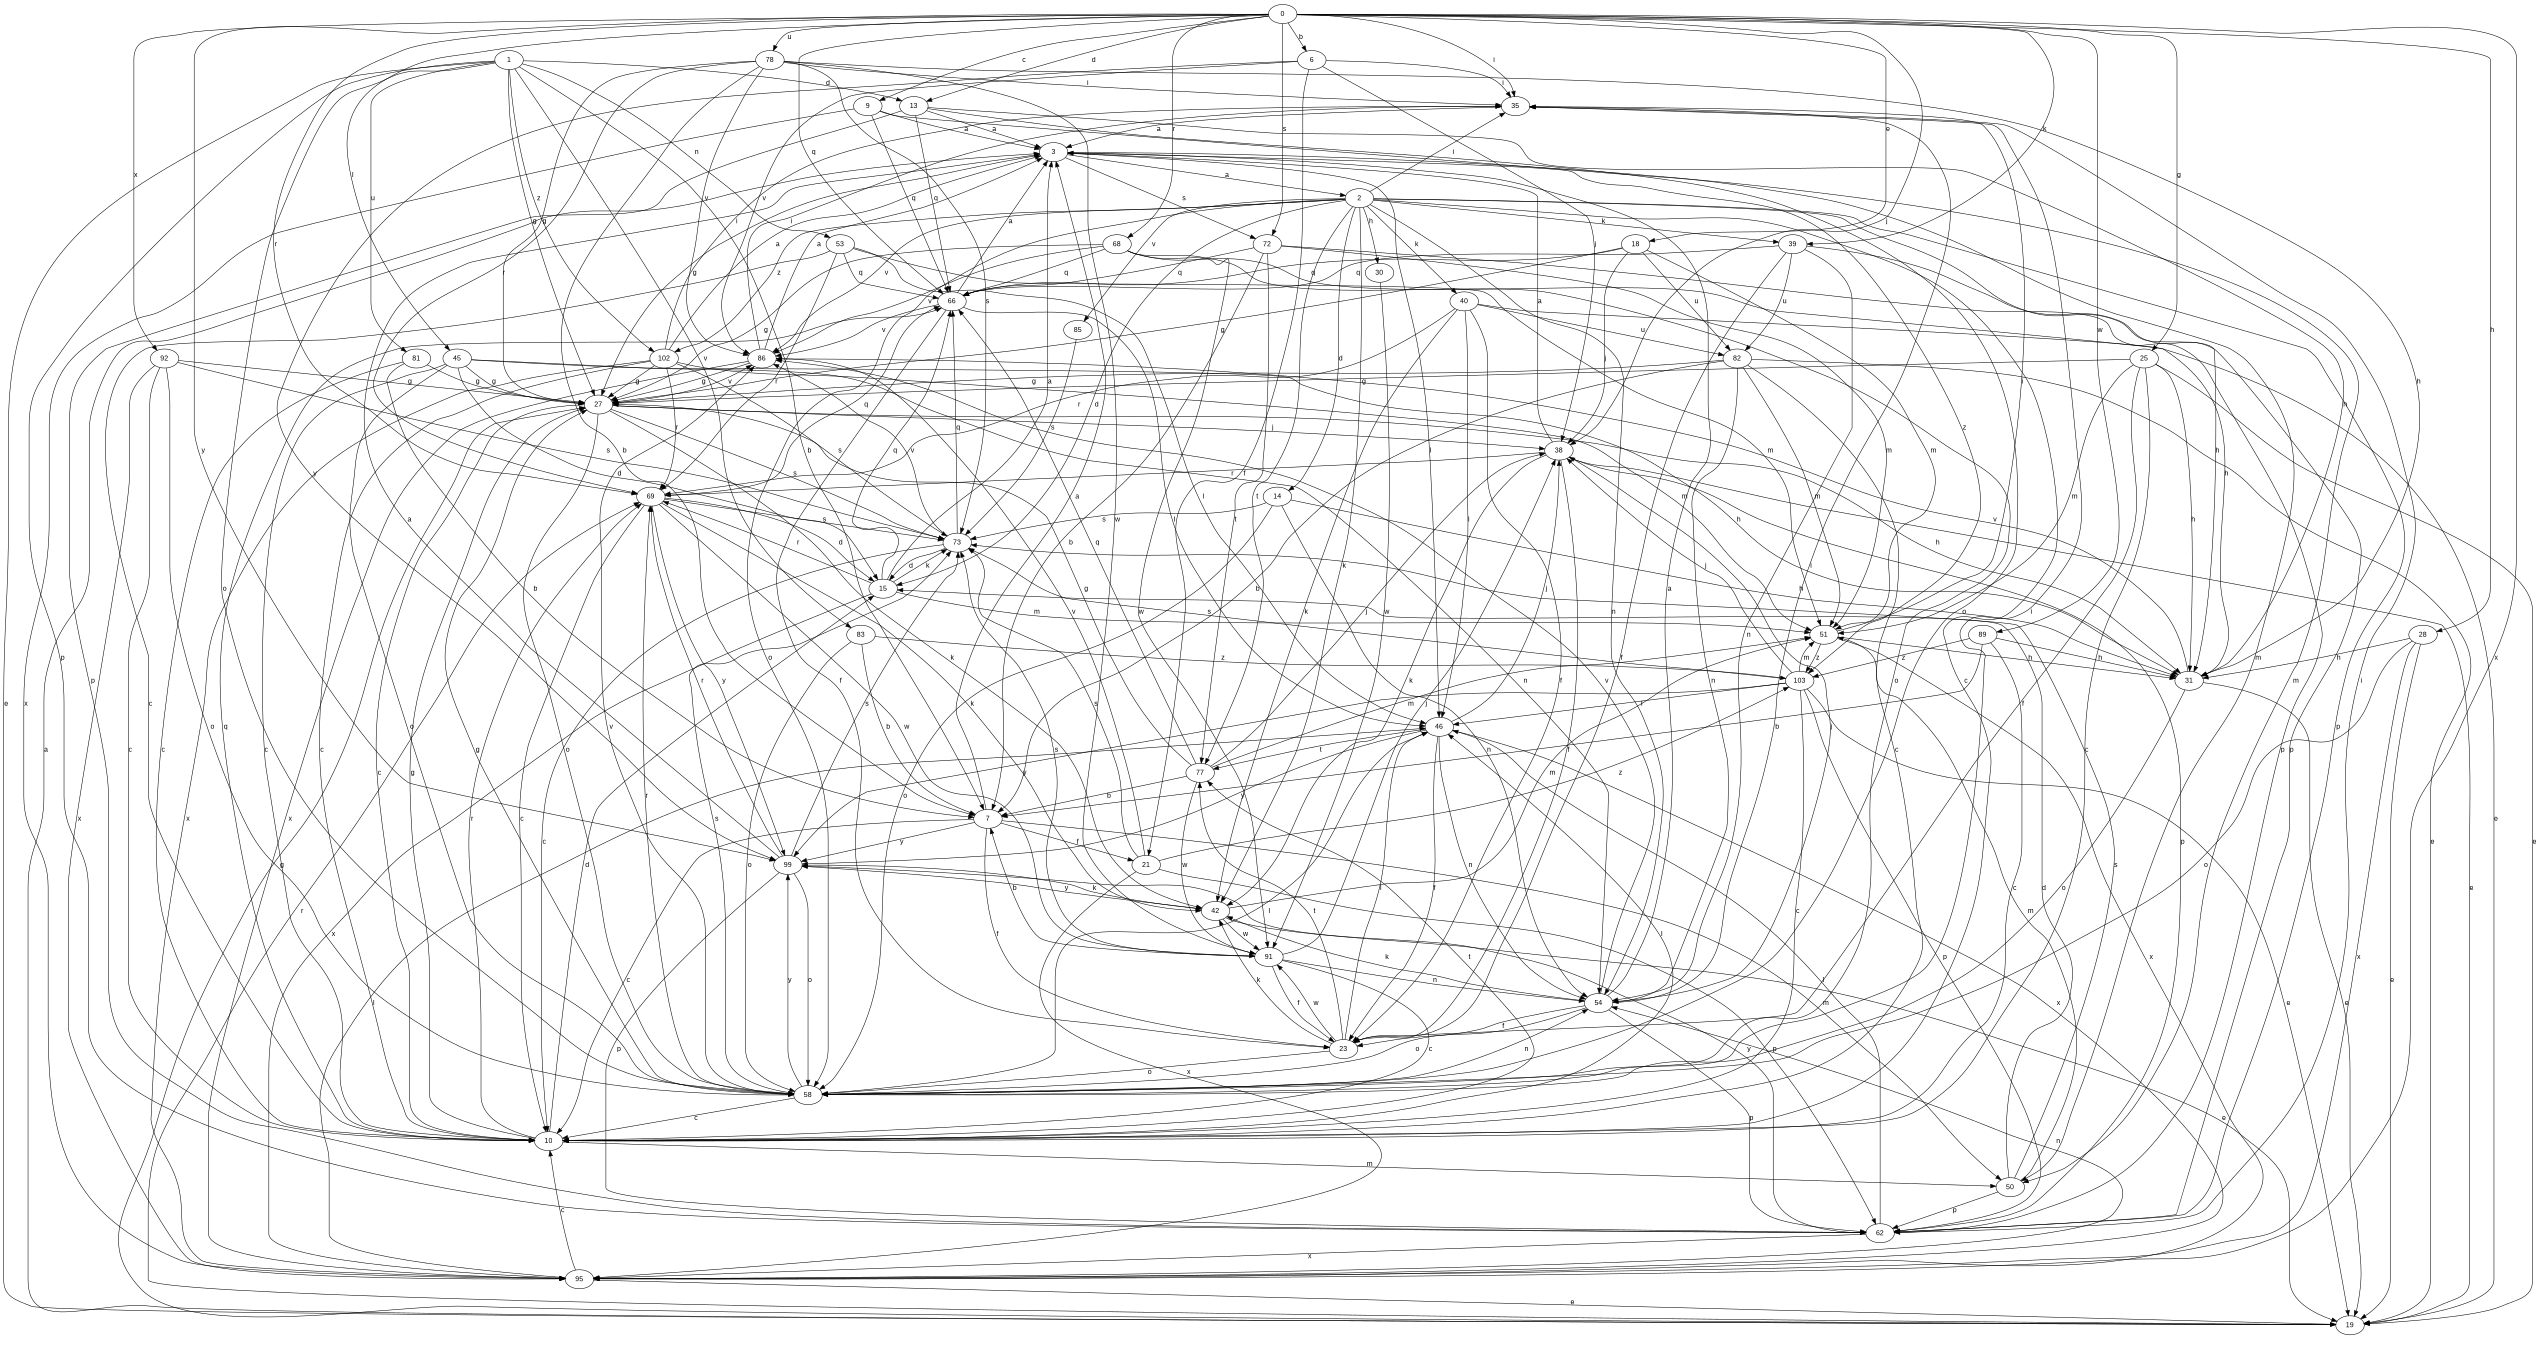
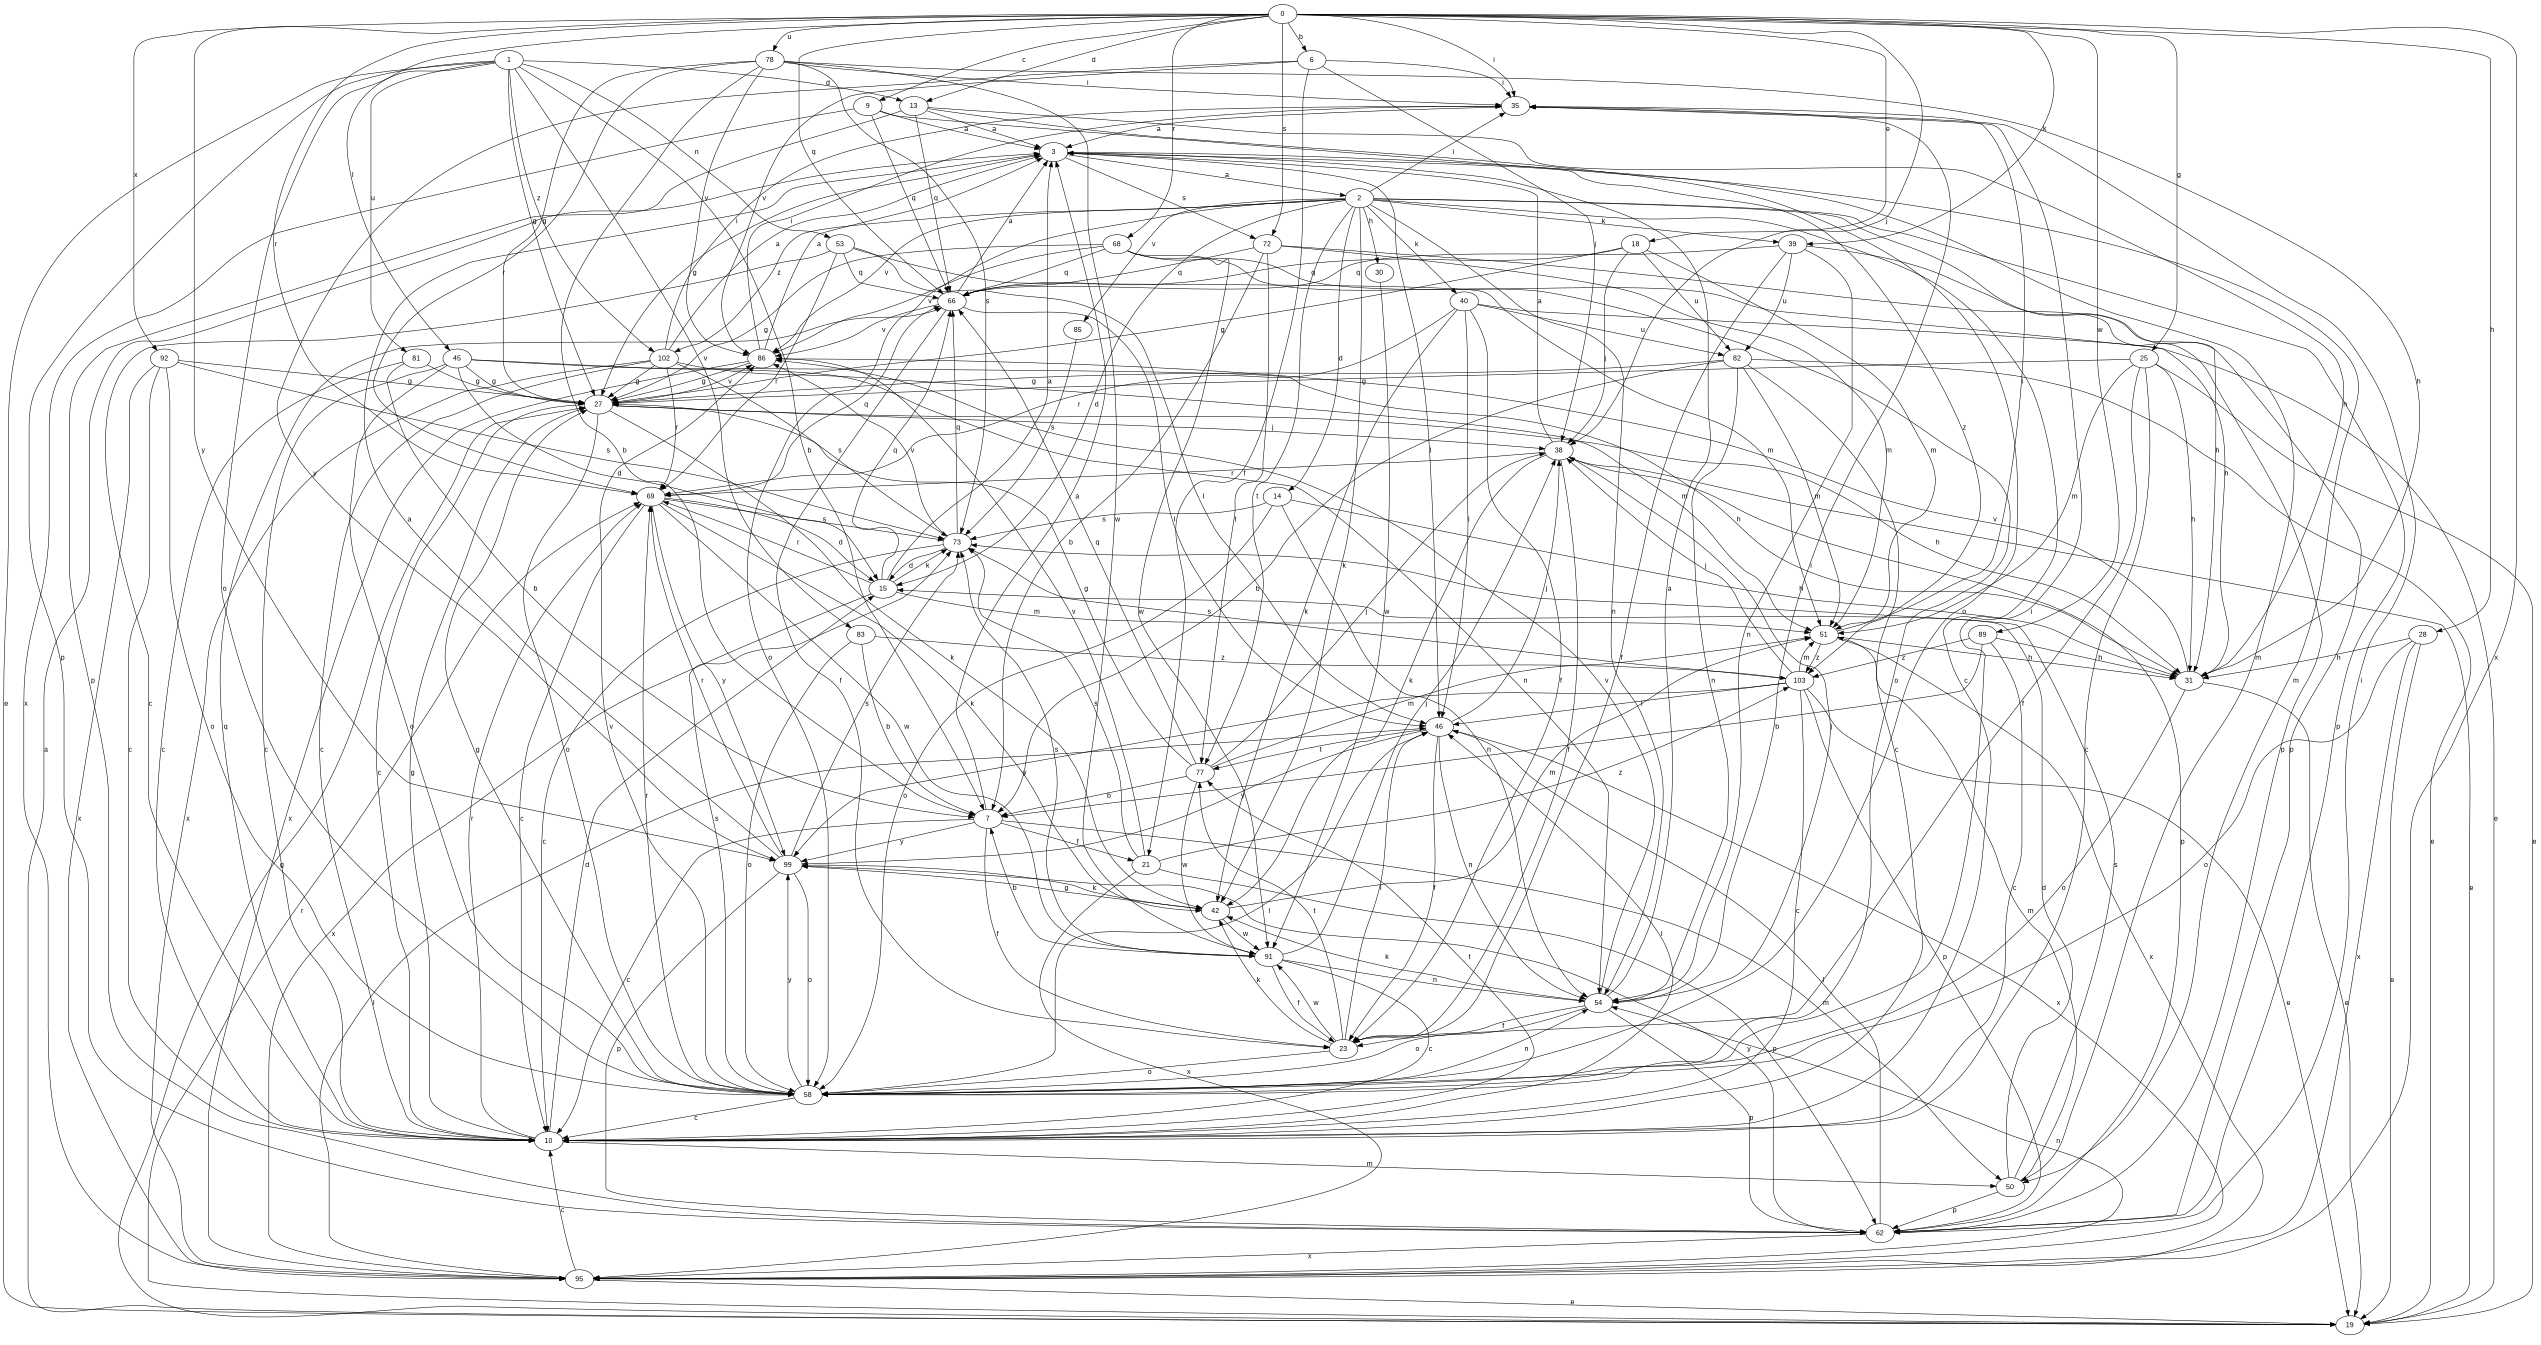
edge "27" -> "73": removed, label "s"
edge "42" -> "99": label "y" -> "g"
edge "42" -> "19": removed, label "e"
